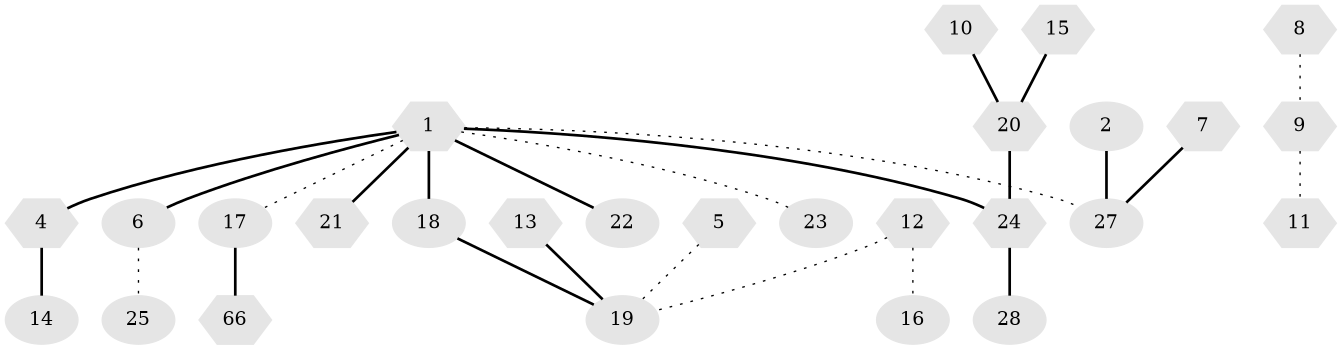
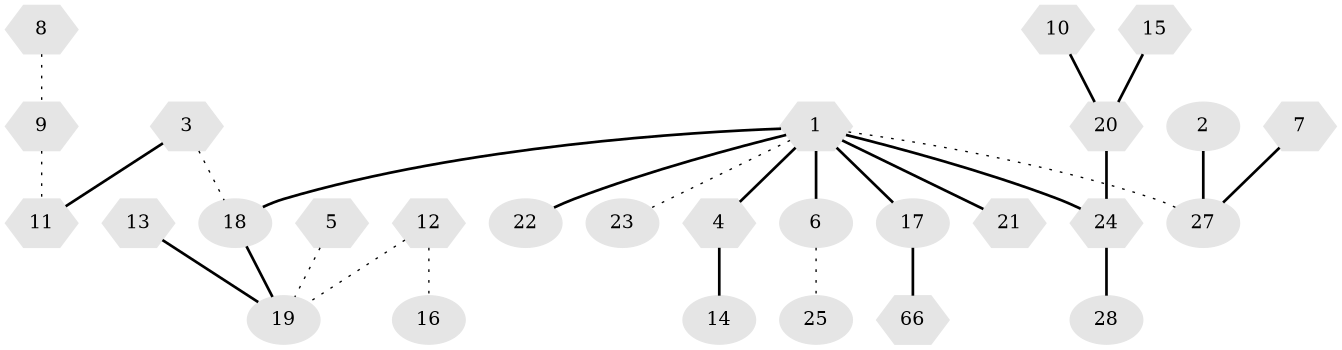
node "3": added
edge "1" -- "17": style dotted -> bold
